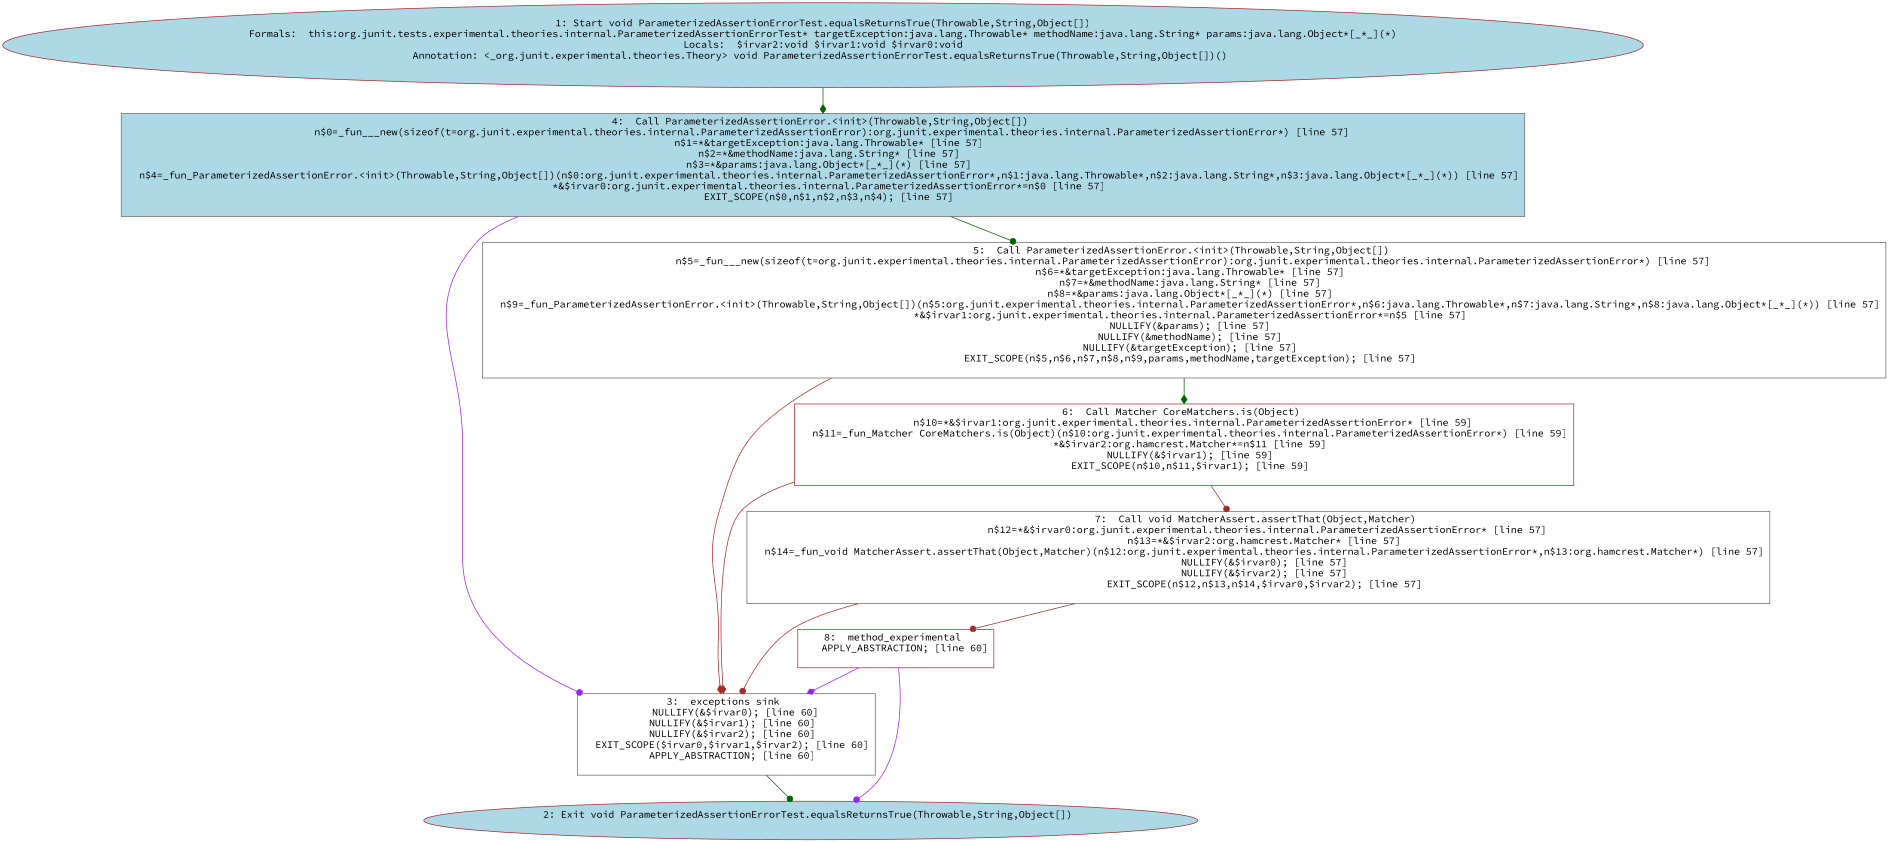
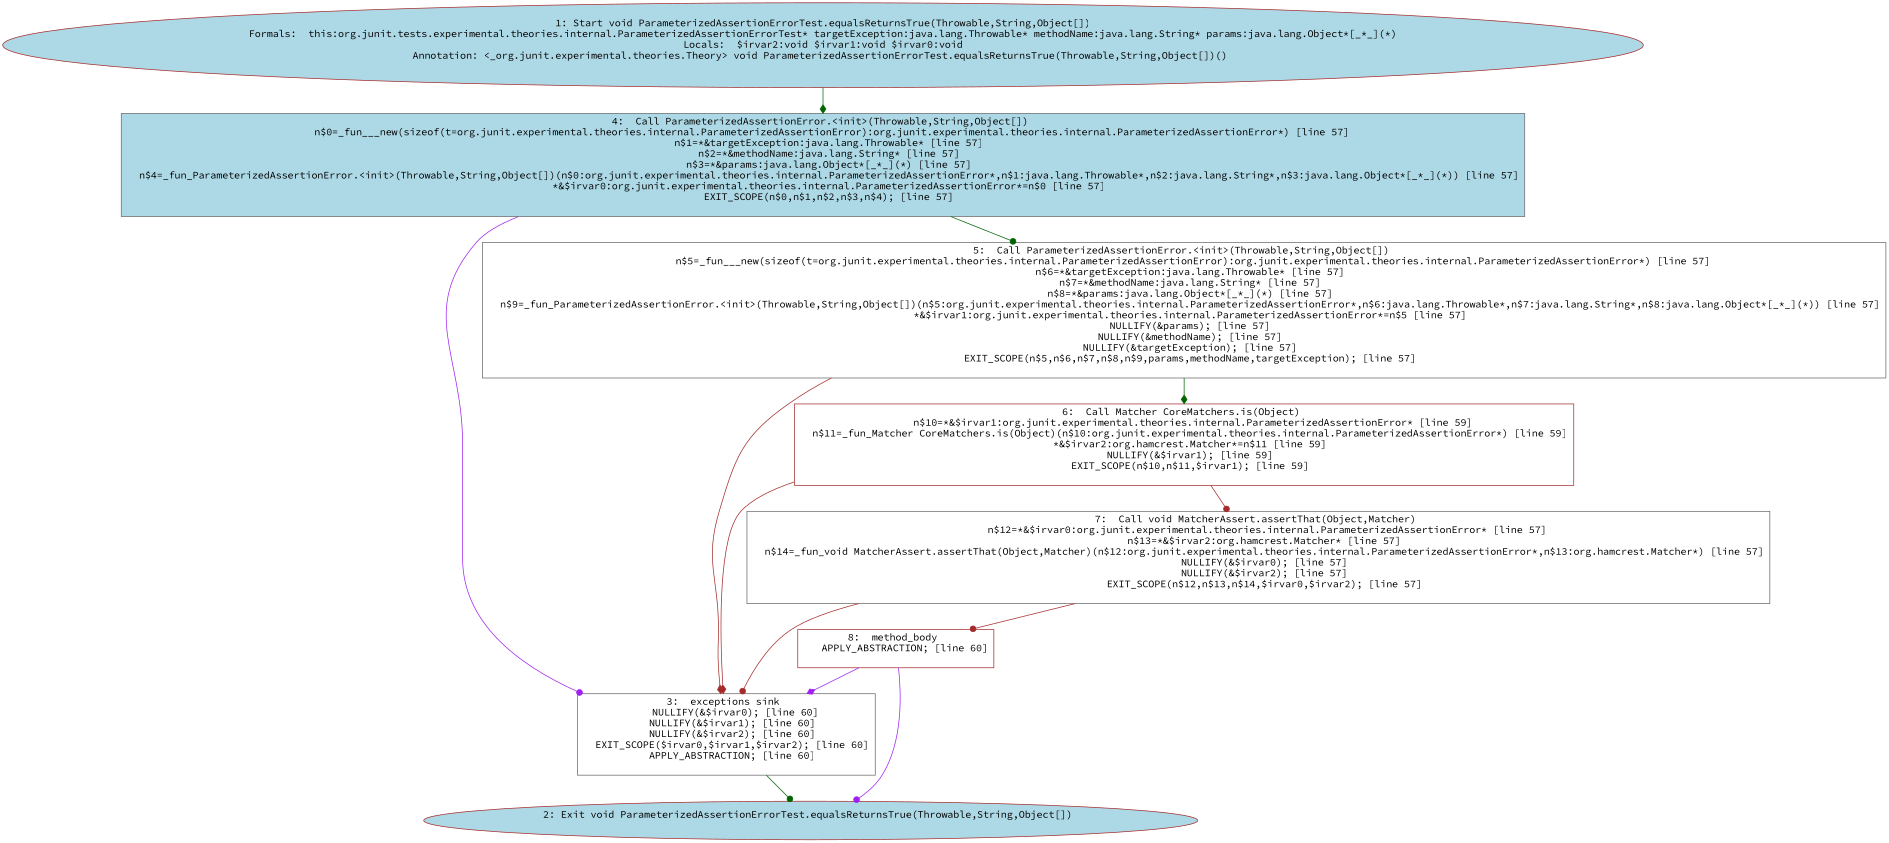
node "8:  method_experimental APPLY_ABSTRACTION; [line 60]": label "8:  method_experimental APPLY_ABSTRACTION; [line 60]" -> "8:  method_body APPLY_ABSTRACTION; [line 60]"
